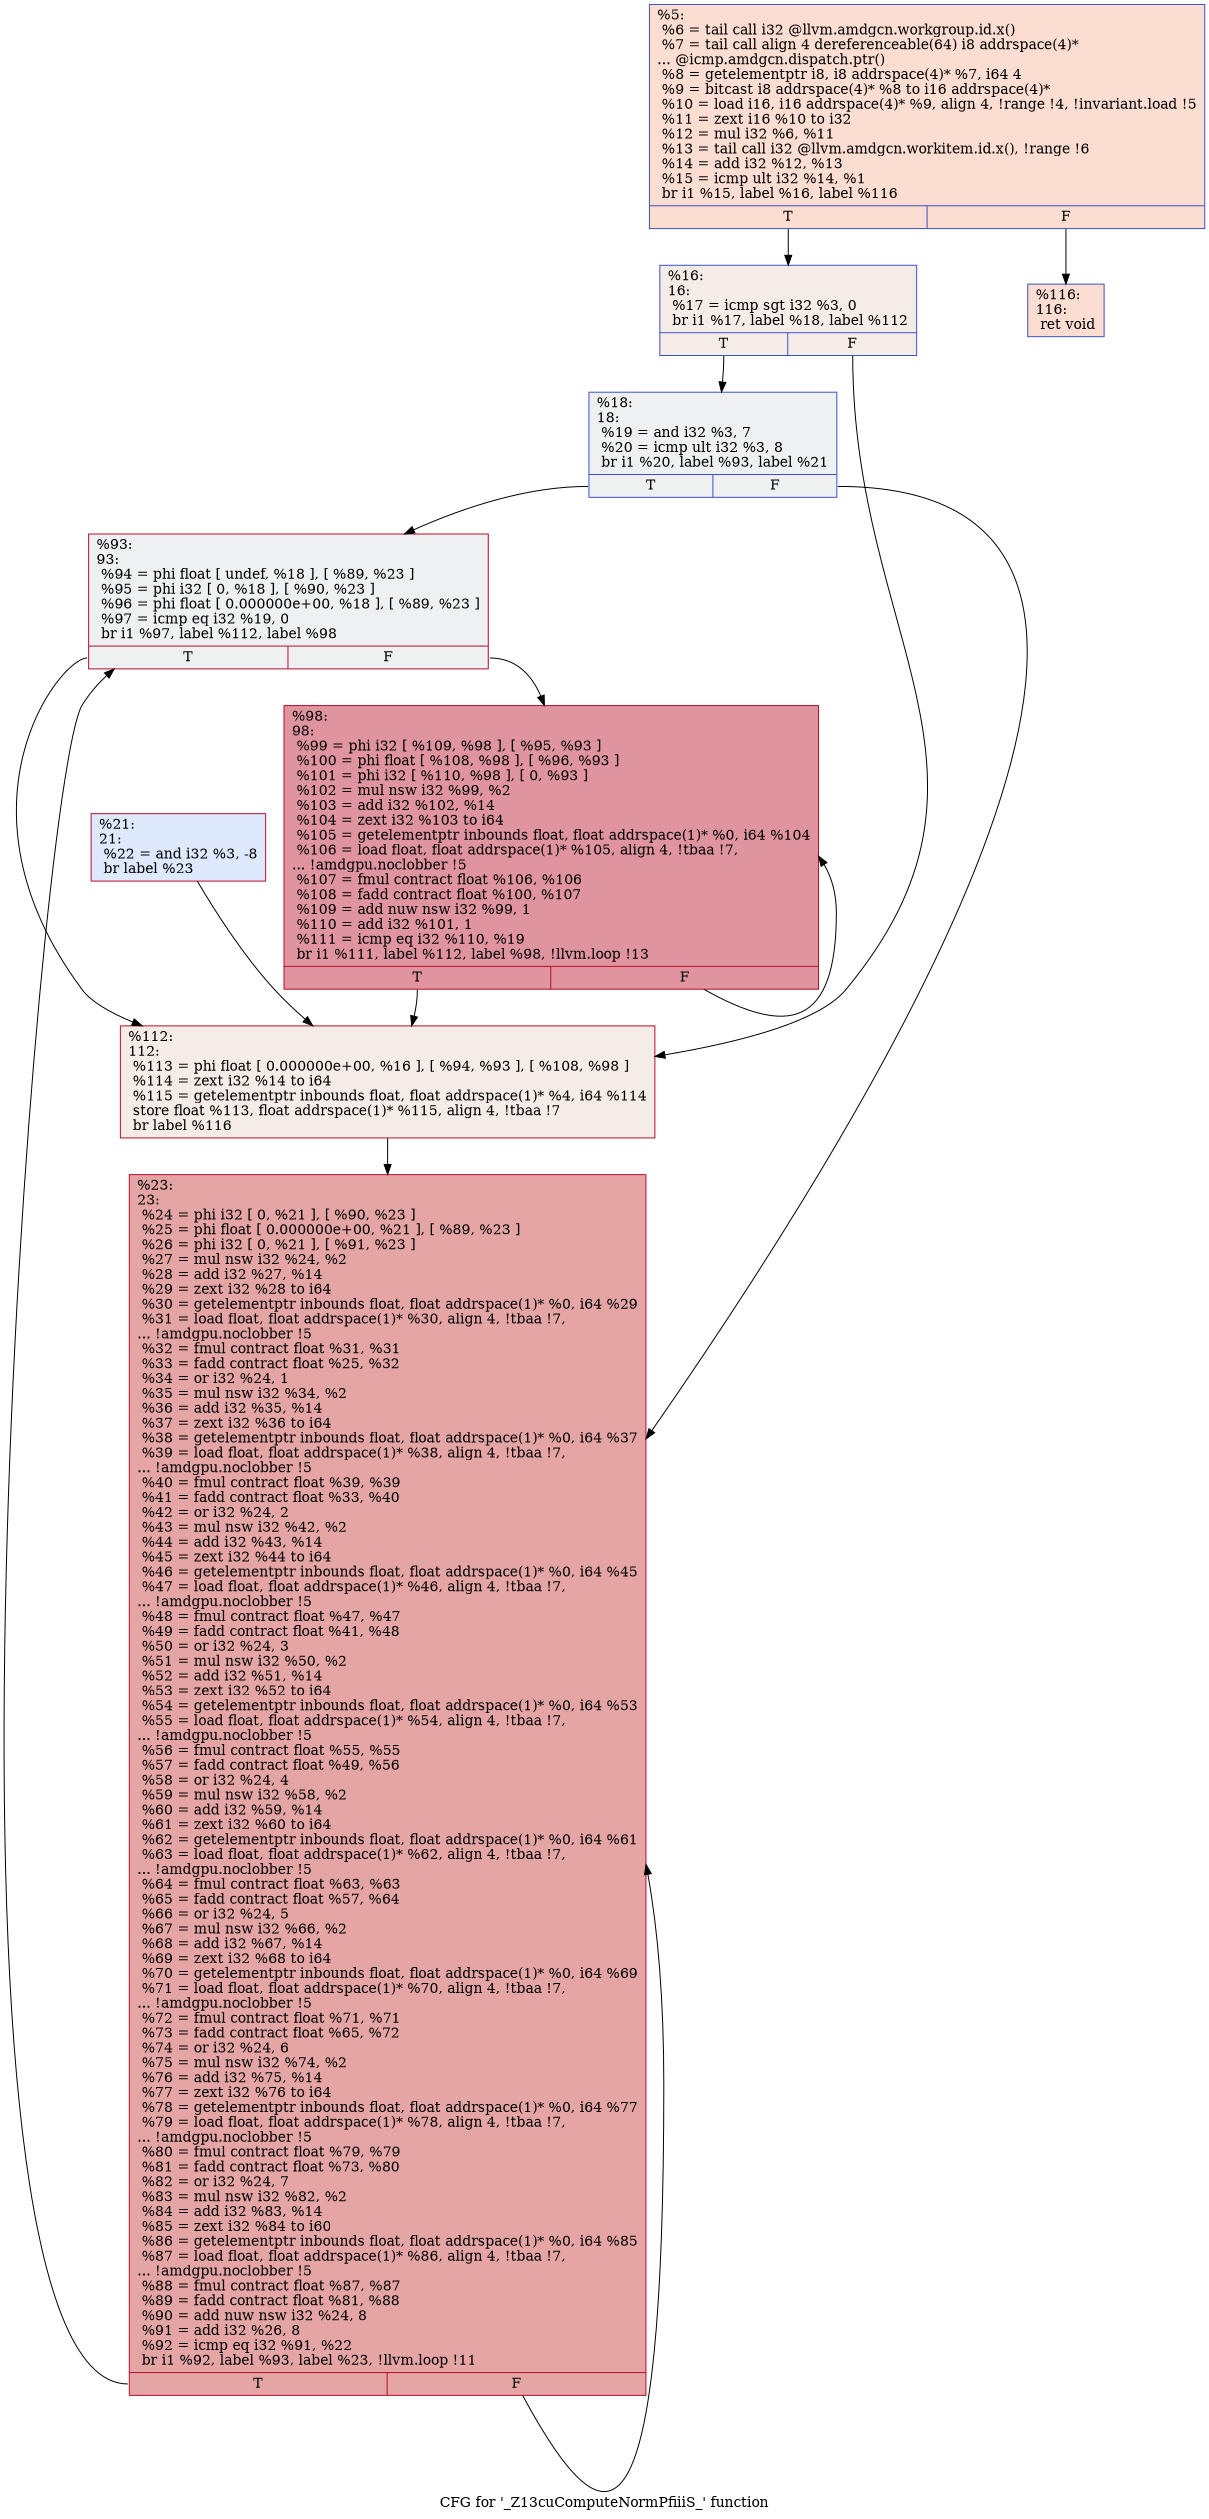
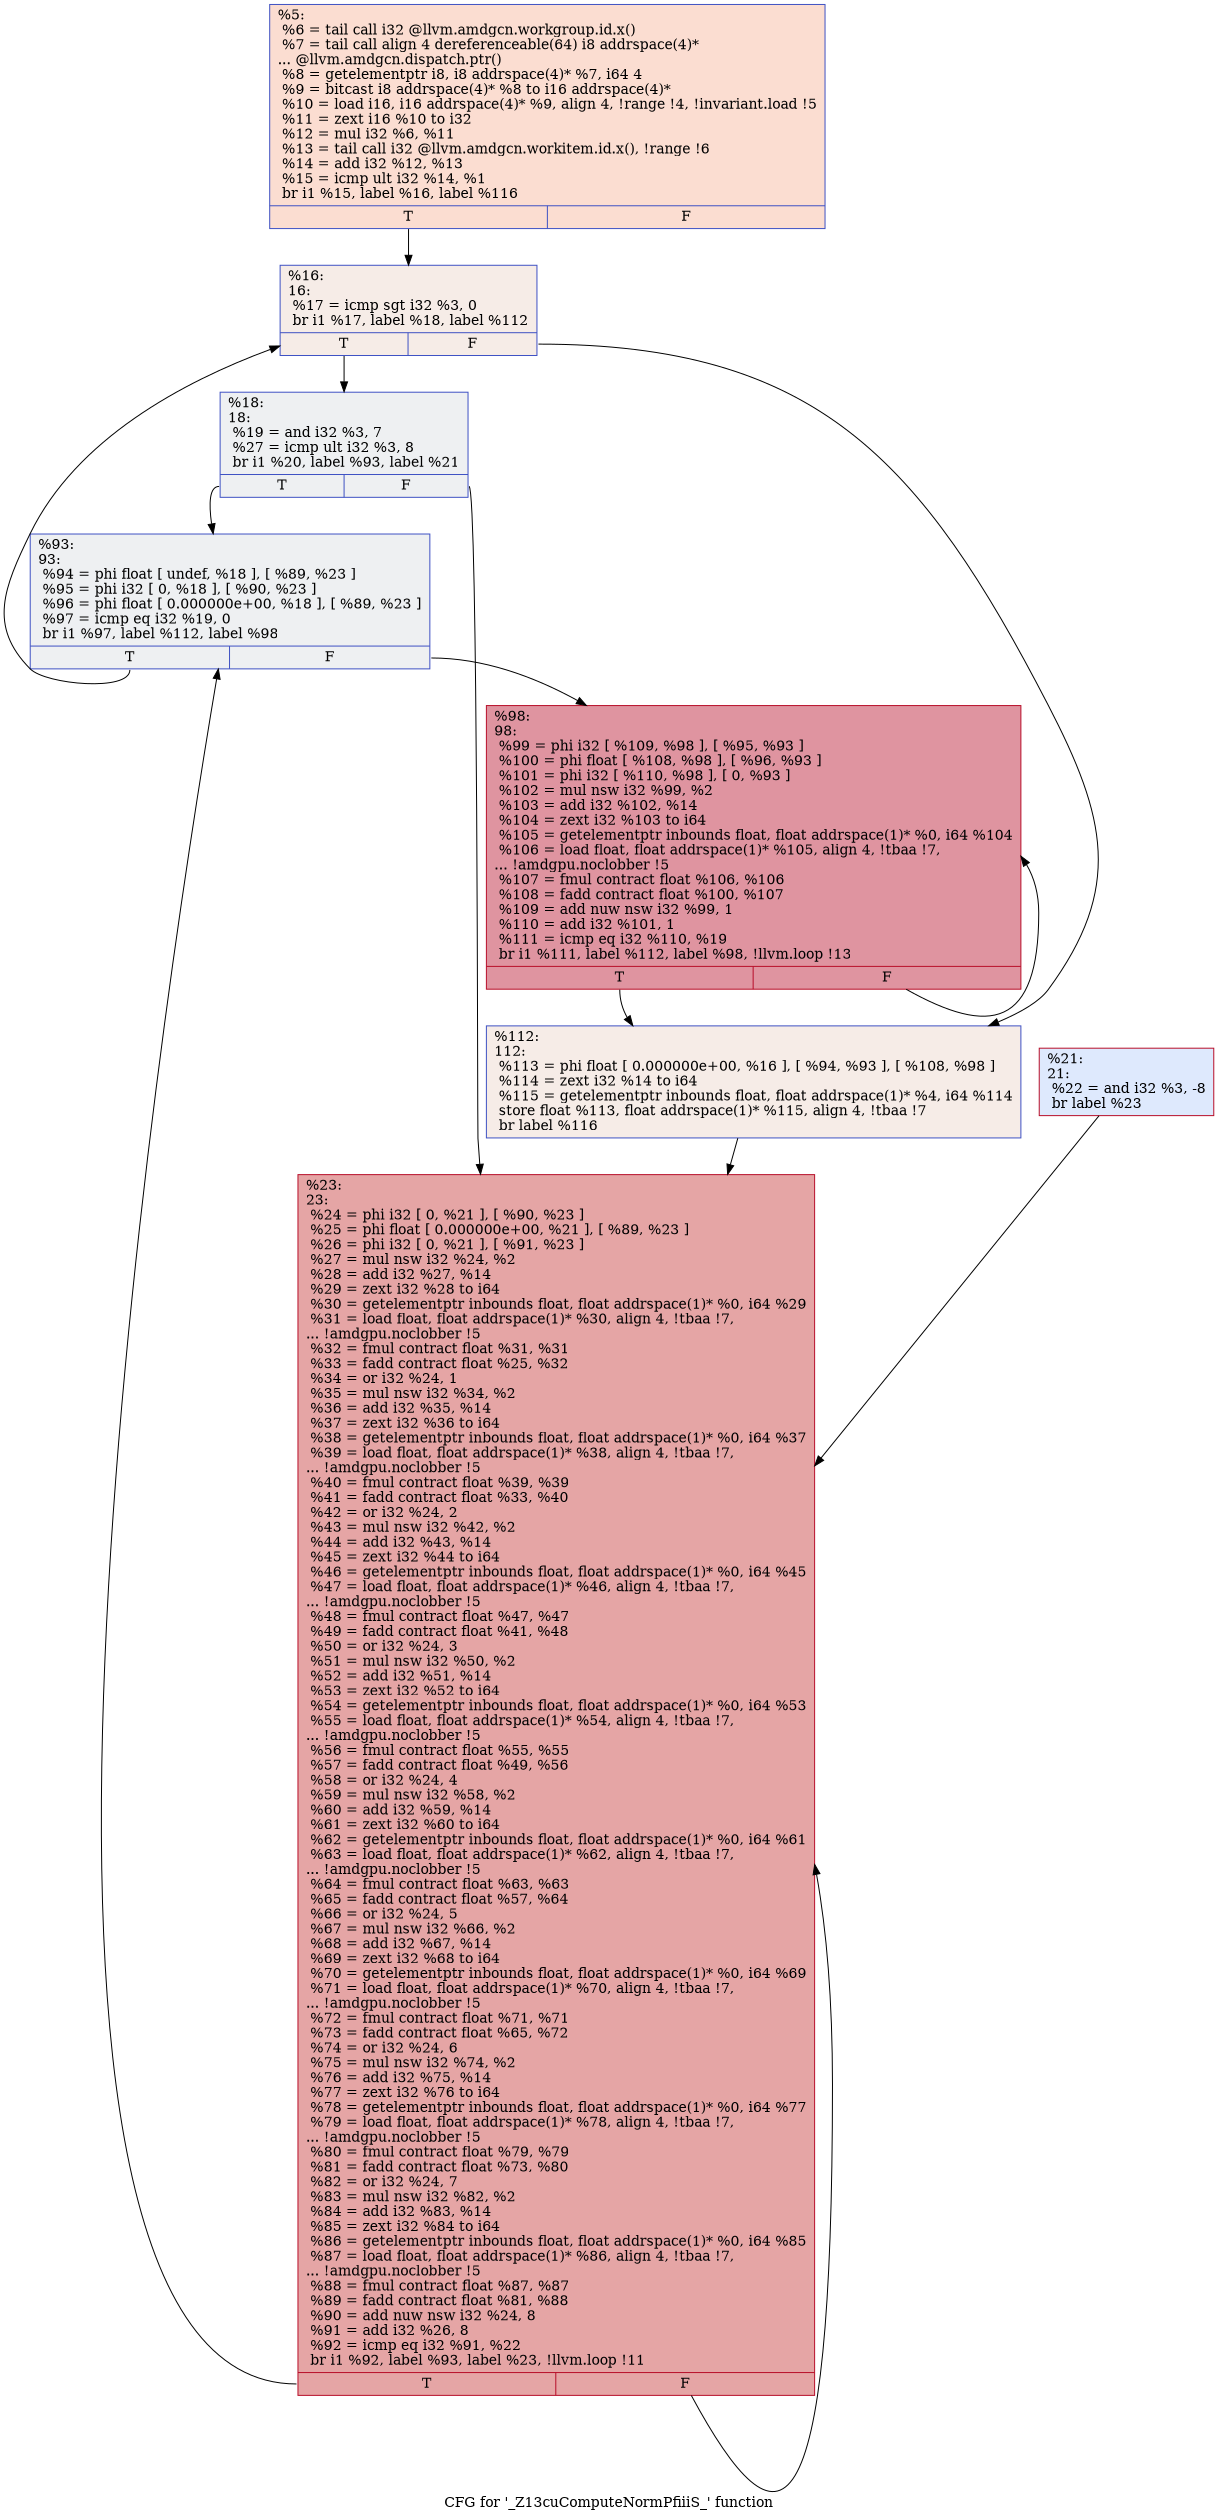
node "%5:": text "... @icmp.amdgcn.dispatch.ptr()" -> "... @llvm.amdgcn.dispatch.ptr()"
node "%116:": removed
node "%18:": text "%20 = icmp ult i32 %3, 8" -> "%27 = icmp ult i32 %3, 8"
node "%93:": color #b70d28ff -> #3d50c3ff
edge "%93:" -> "%112:": now "%93:" -> "%16:"
edge "%21:" -> "%112:": now "%21:" -> "%23:"
node "%112:": color #b70d28ff -> #3d50c3ff
node "%23:": text "%85 = zext i32 %84 to i60" -> "%85 = zext i32 %84 to i64"
